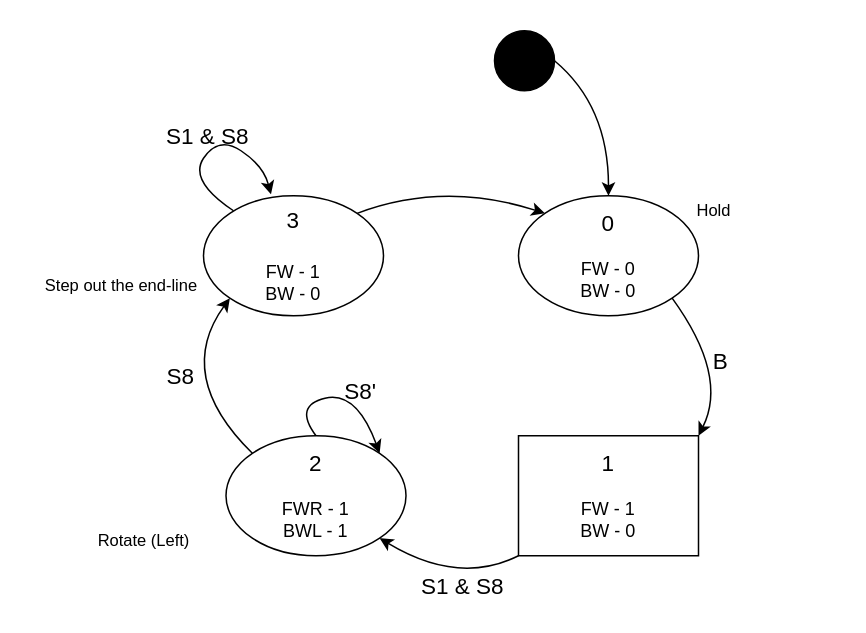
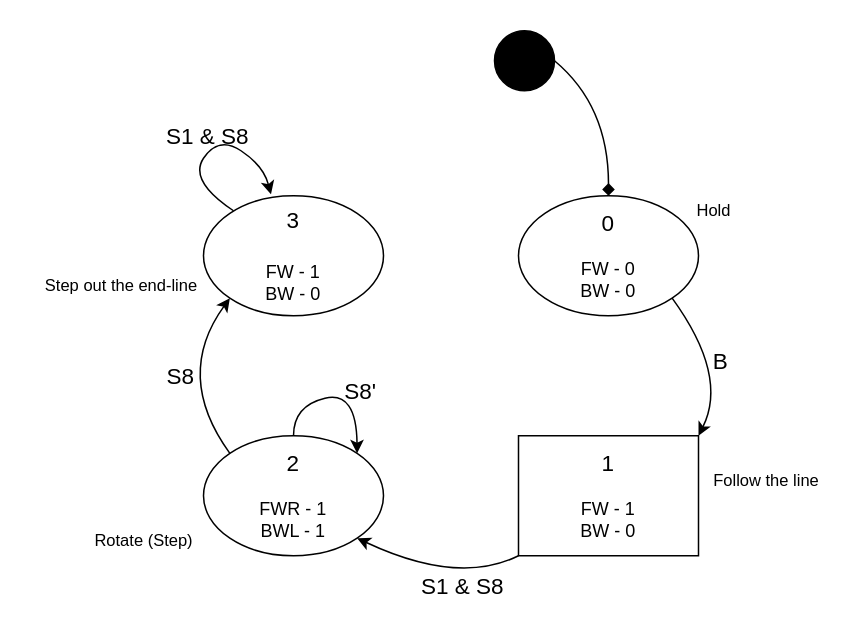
edge "Reset" -> "0 FW - 0 BW - 0": arrowhead classic -> diamond
edge "3 FW - 1 BW - 0" -> "0 FW - 0 BW - 0": removed
node "Follow the line": added
node "2 FWR - 1 BWL - 1": moved (316, 496) -> (293, 496)
node "Rotate (Left)": label "Rotate (Left)" -> "Rotate (Step)"
